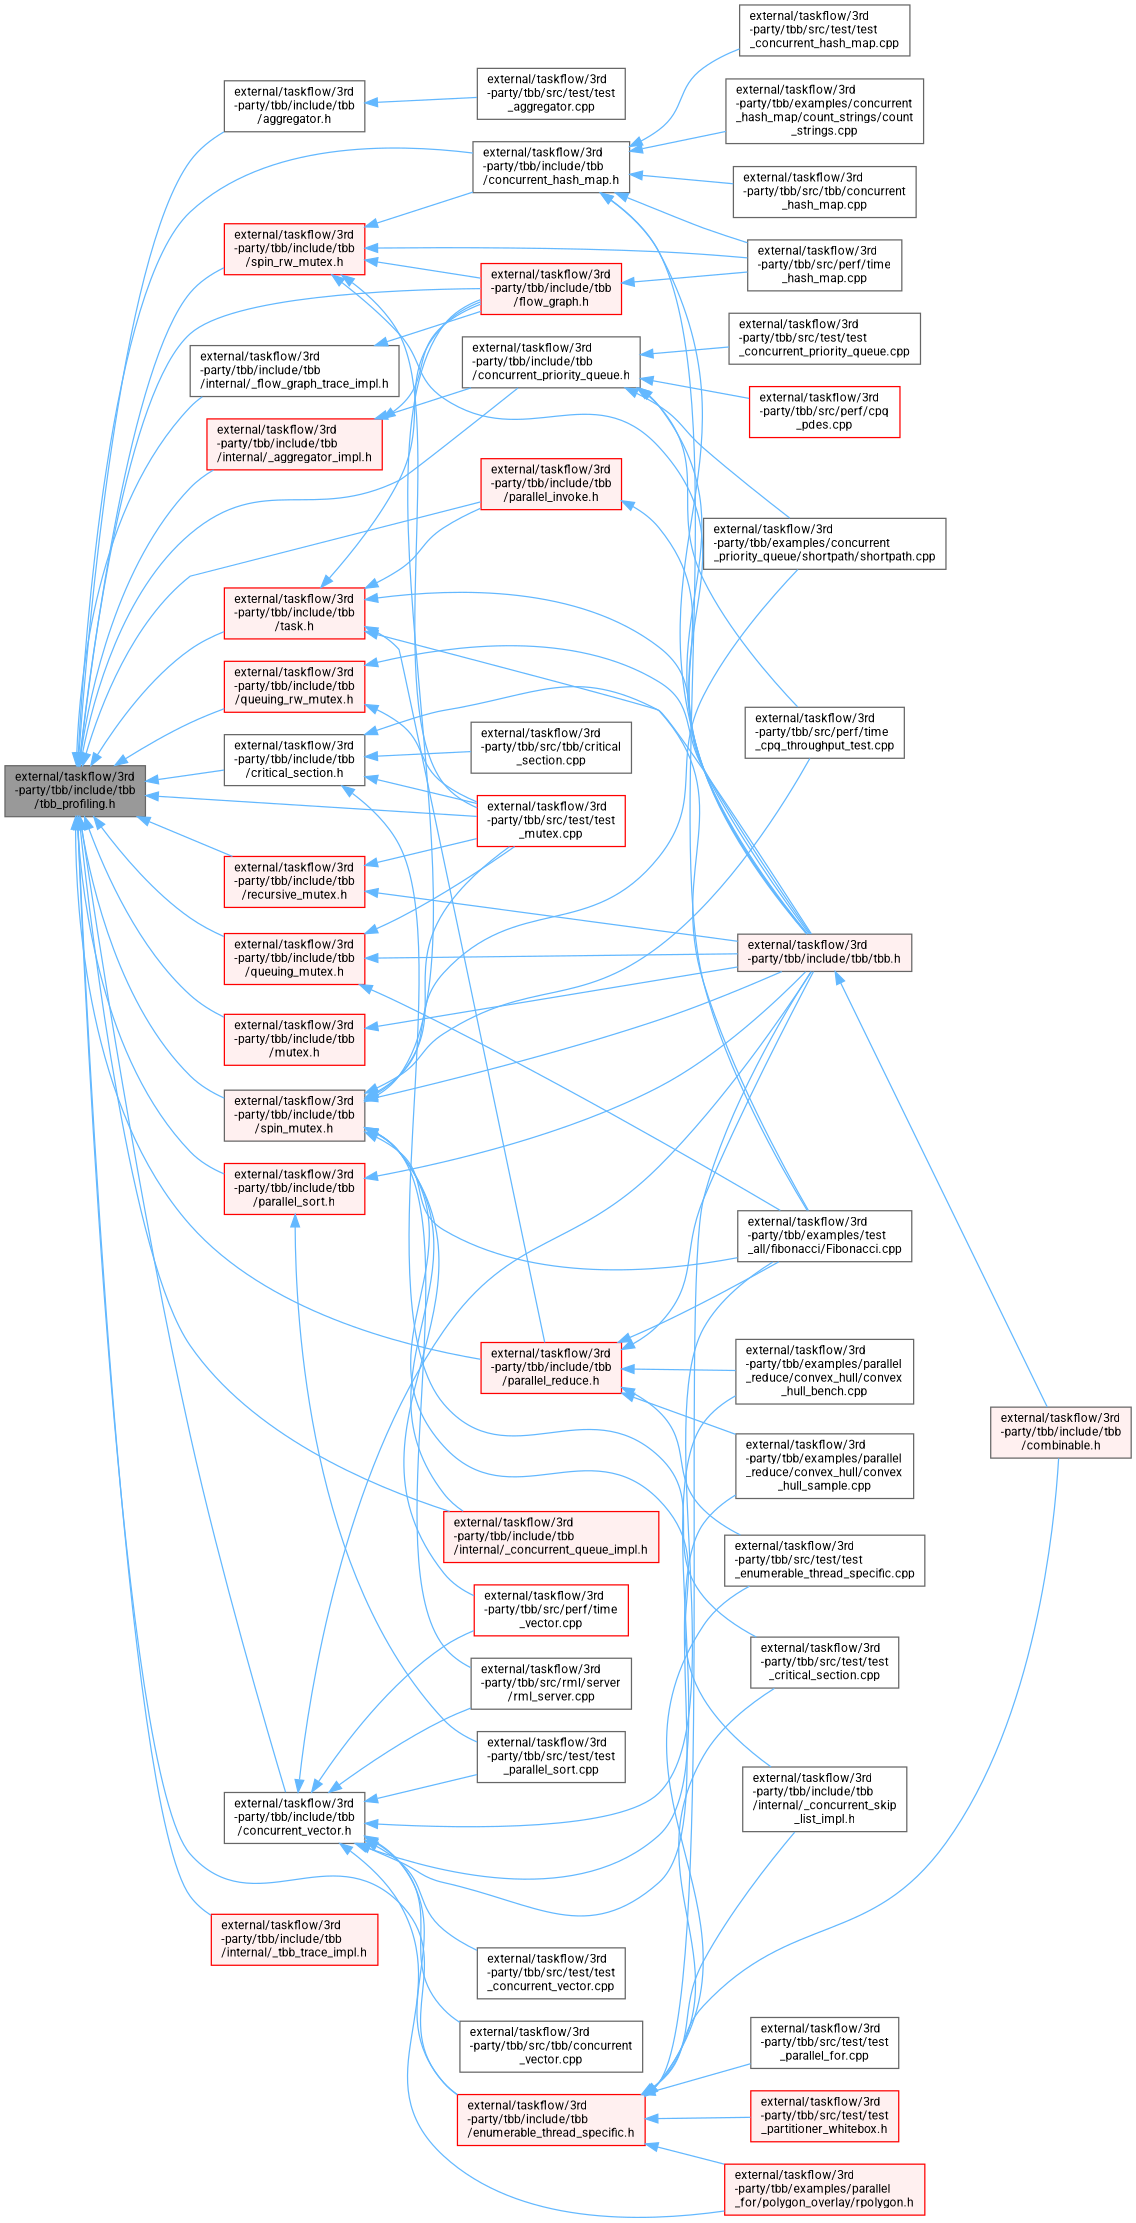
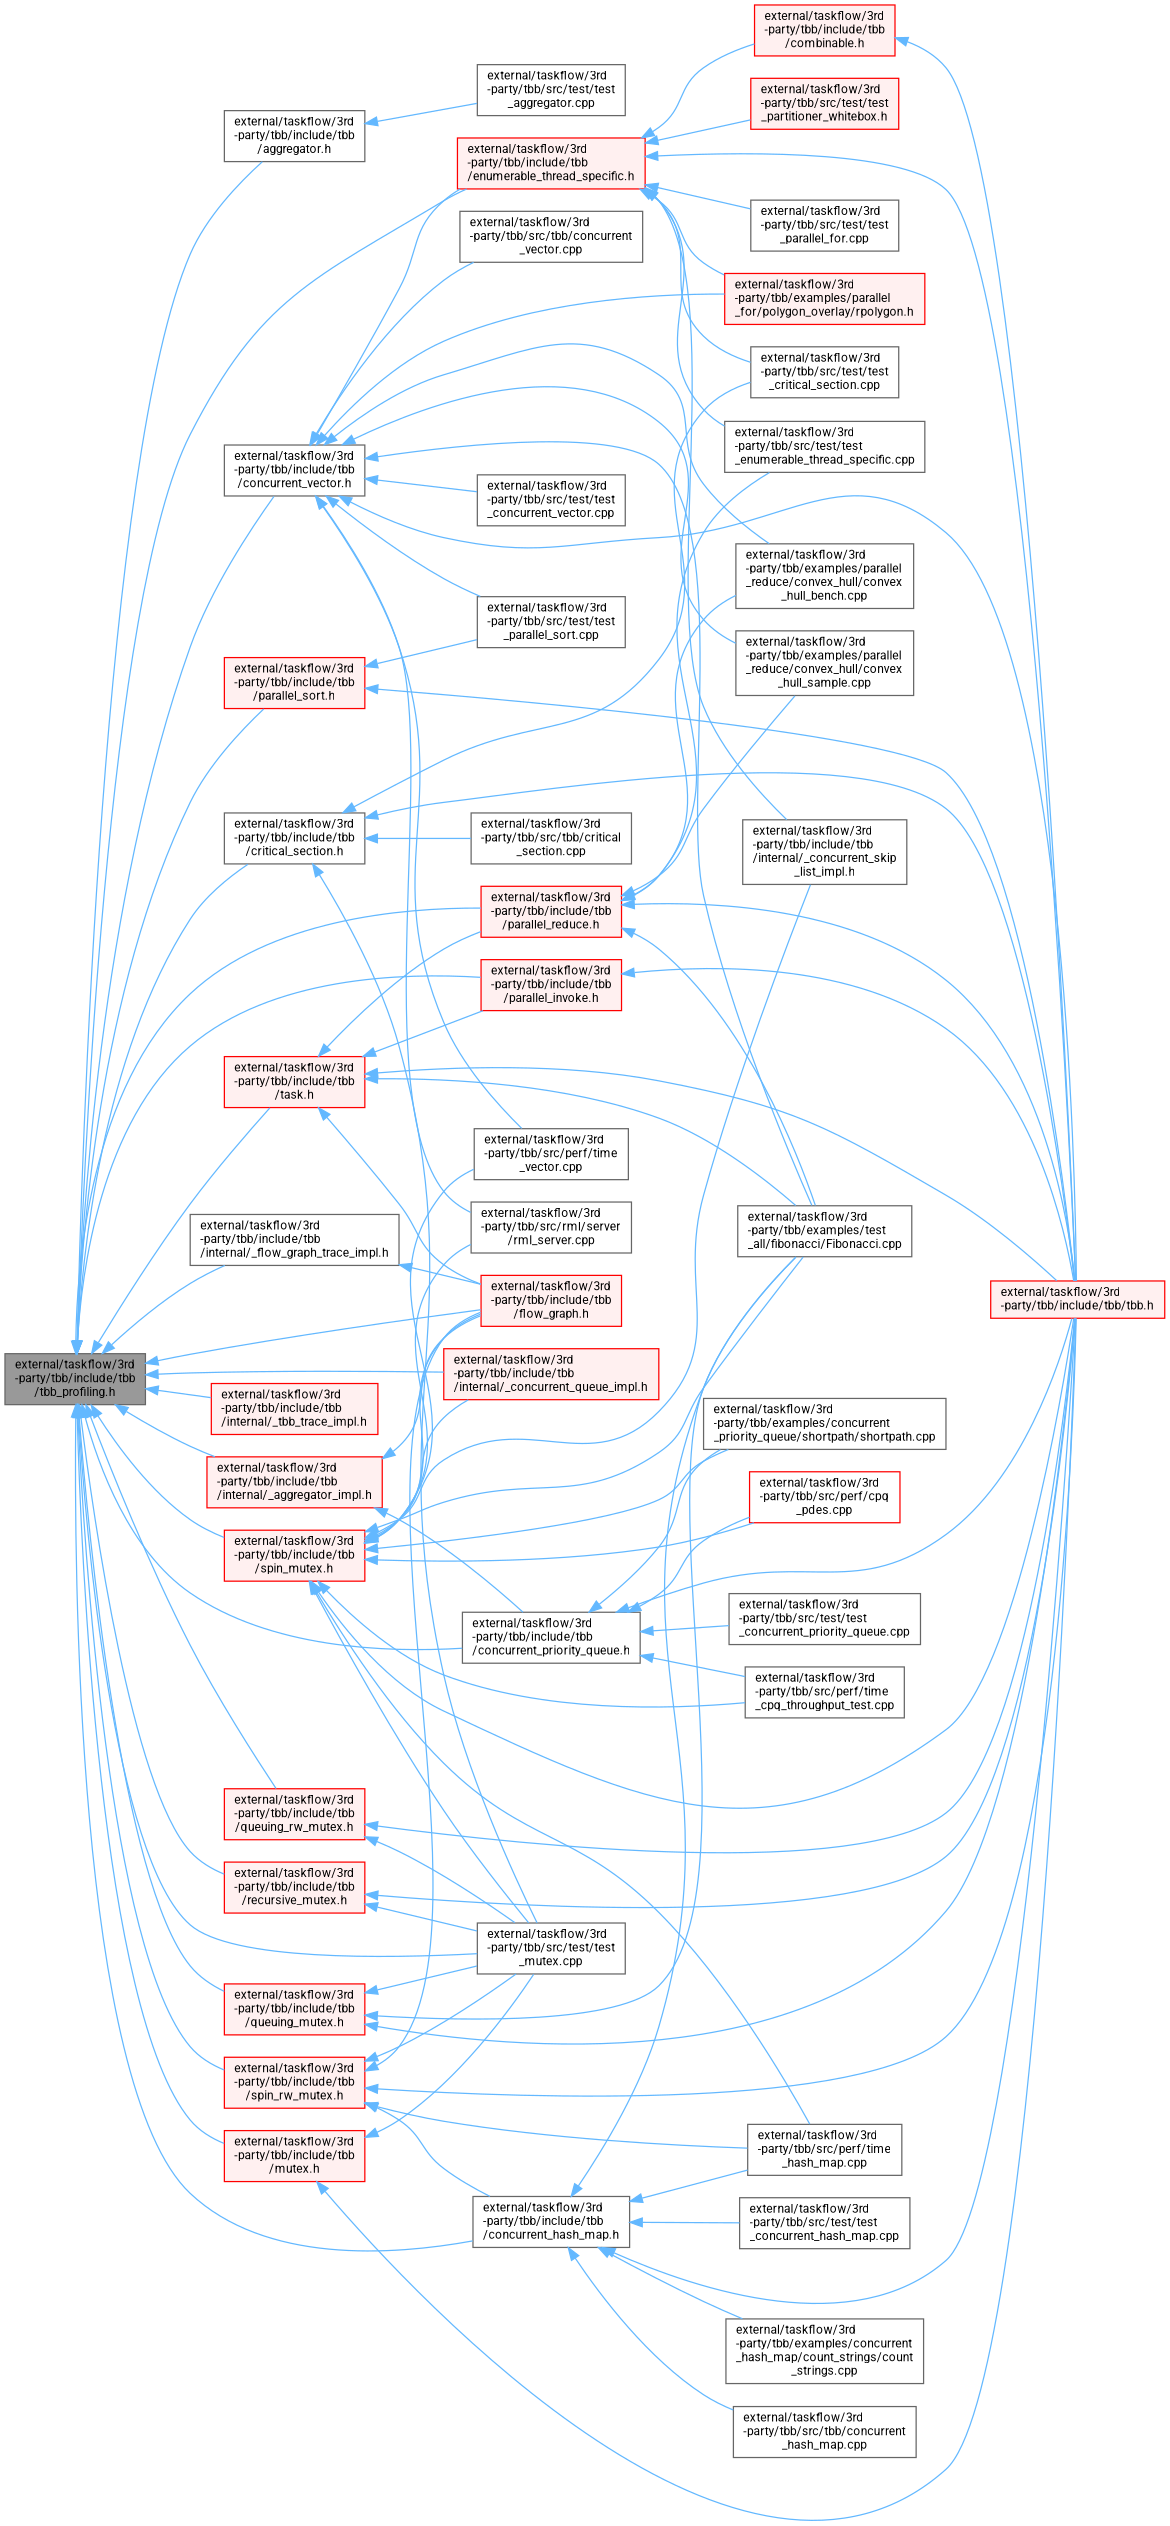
edge "external/taskflow/3rd -party/tbb/src/perf/time _hash_map.cpp" -> "external/taskflow/3rd -party/tbb/include/tbb /flow_graph.h": now "external/taskflow/3rd -party/tbb/src/perf/time _hash_map.cpp" -> "external/taskflow/3rd -party/tbb/include/tbb /spin_mutex.h"
node "external/taskflow/3rd -party/tbb/src/test/test _mutex.cpp": color red -> grey40
node "external/taskflow/3rd -party/tbb/include/tbb/tbb.h": color grey40 -> red
node "external/taskflow/3rd -party/tbb/include/tbb /spin_mutex.h": color grey40 -> red
edge "external/taskflow/3rd -party/tbb/include/tbb /combinable.h" -> "external/taskflow/3rd -party/tbb/include/tbb/tbb.h": reversed
node "external/taskflow/3rd -party/tbb/include/tbb /combinable.h": color grey40 -> red
edge "external/taskflow/3rd -party/tbb/src/perf/cpq _pdes.cpp" -> "external/taskflow/3rd -party/tbb/include/tbb /spin_mutex.h": added
node "external/taskflow/3rd -party/tbb/src/perf/time _vector.cpp": color red -> grey40
edge "external/taskflow/3rd -party/tbb/src/test/test _mutex.cpp" -> "external/taskflow/3rd -party/tbb/include/tbb /mutex.h": added
